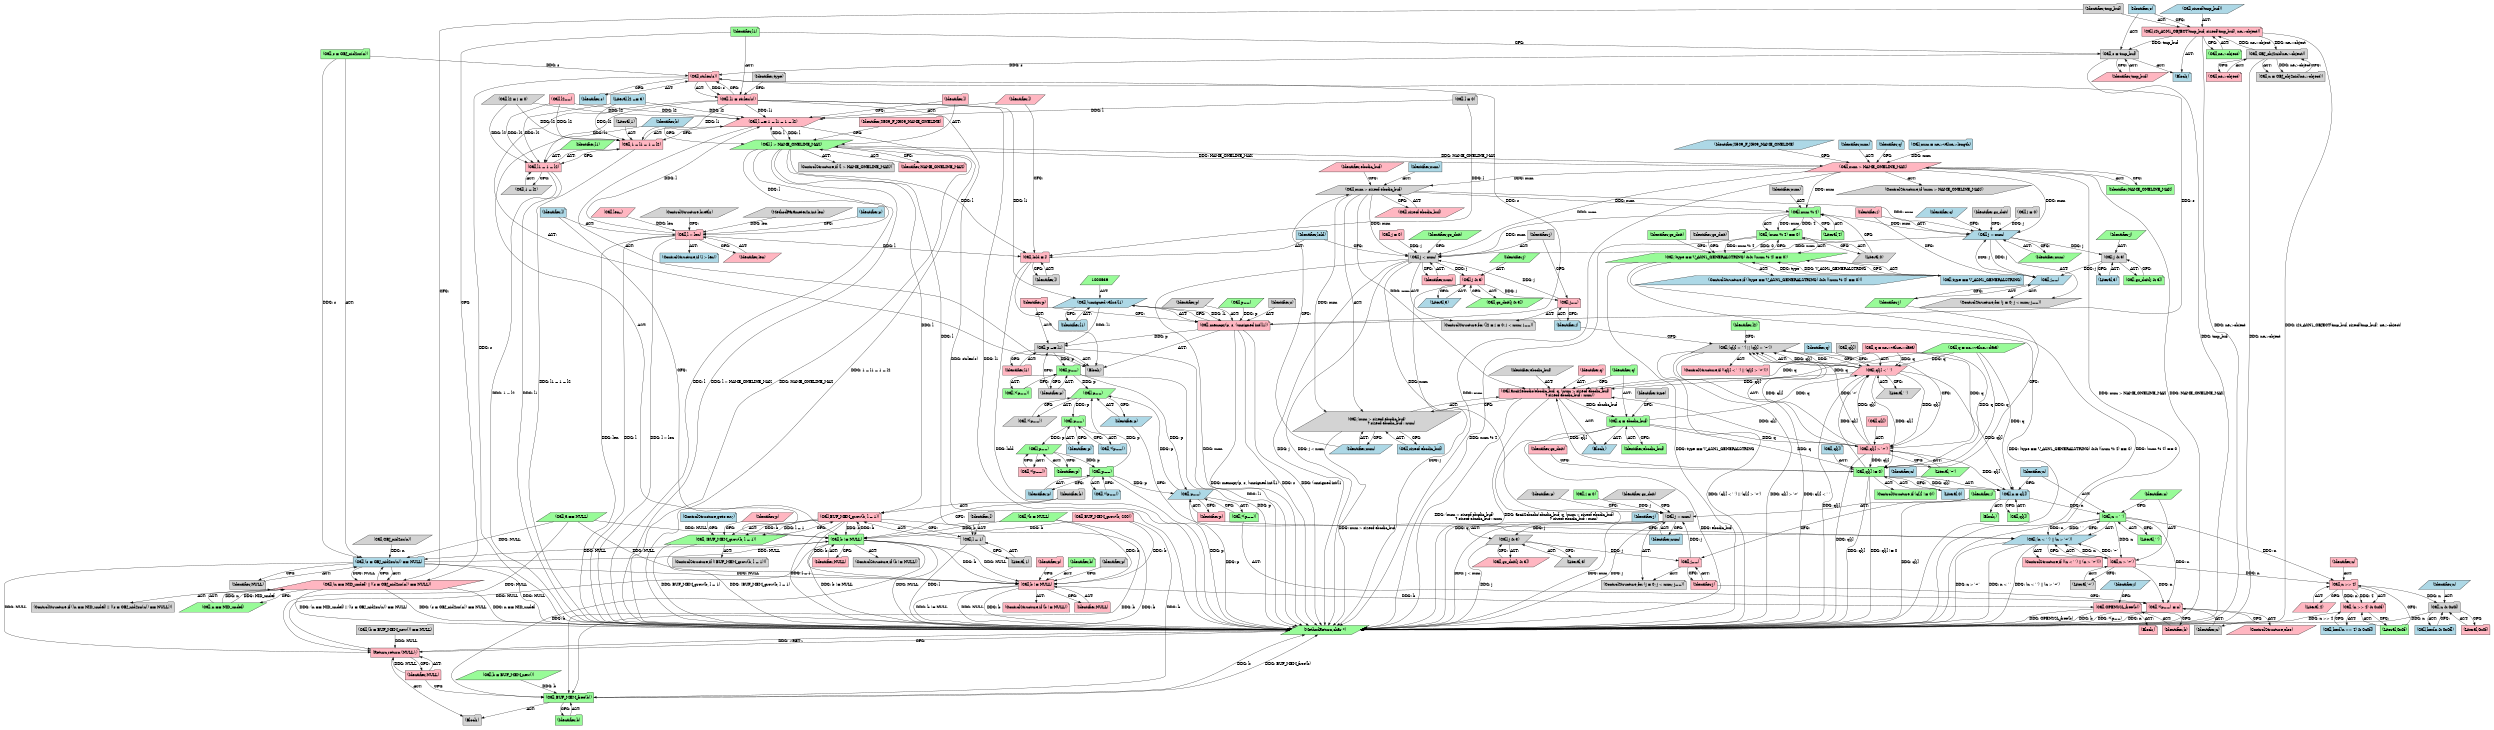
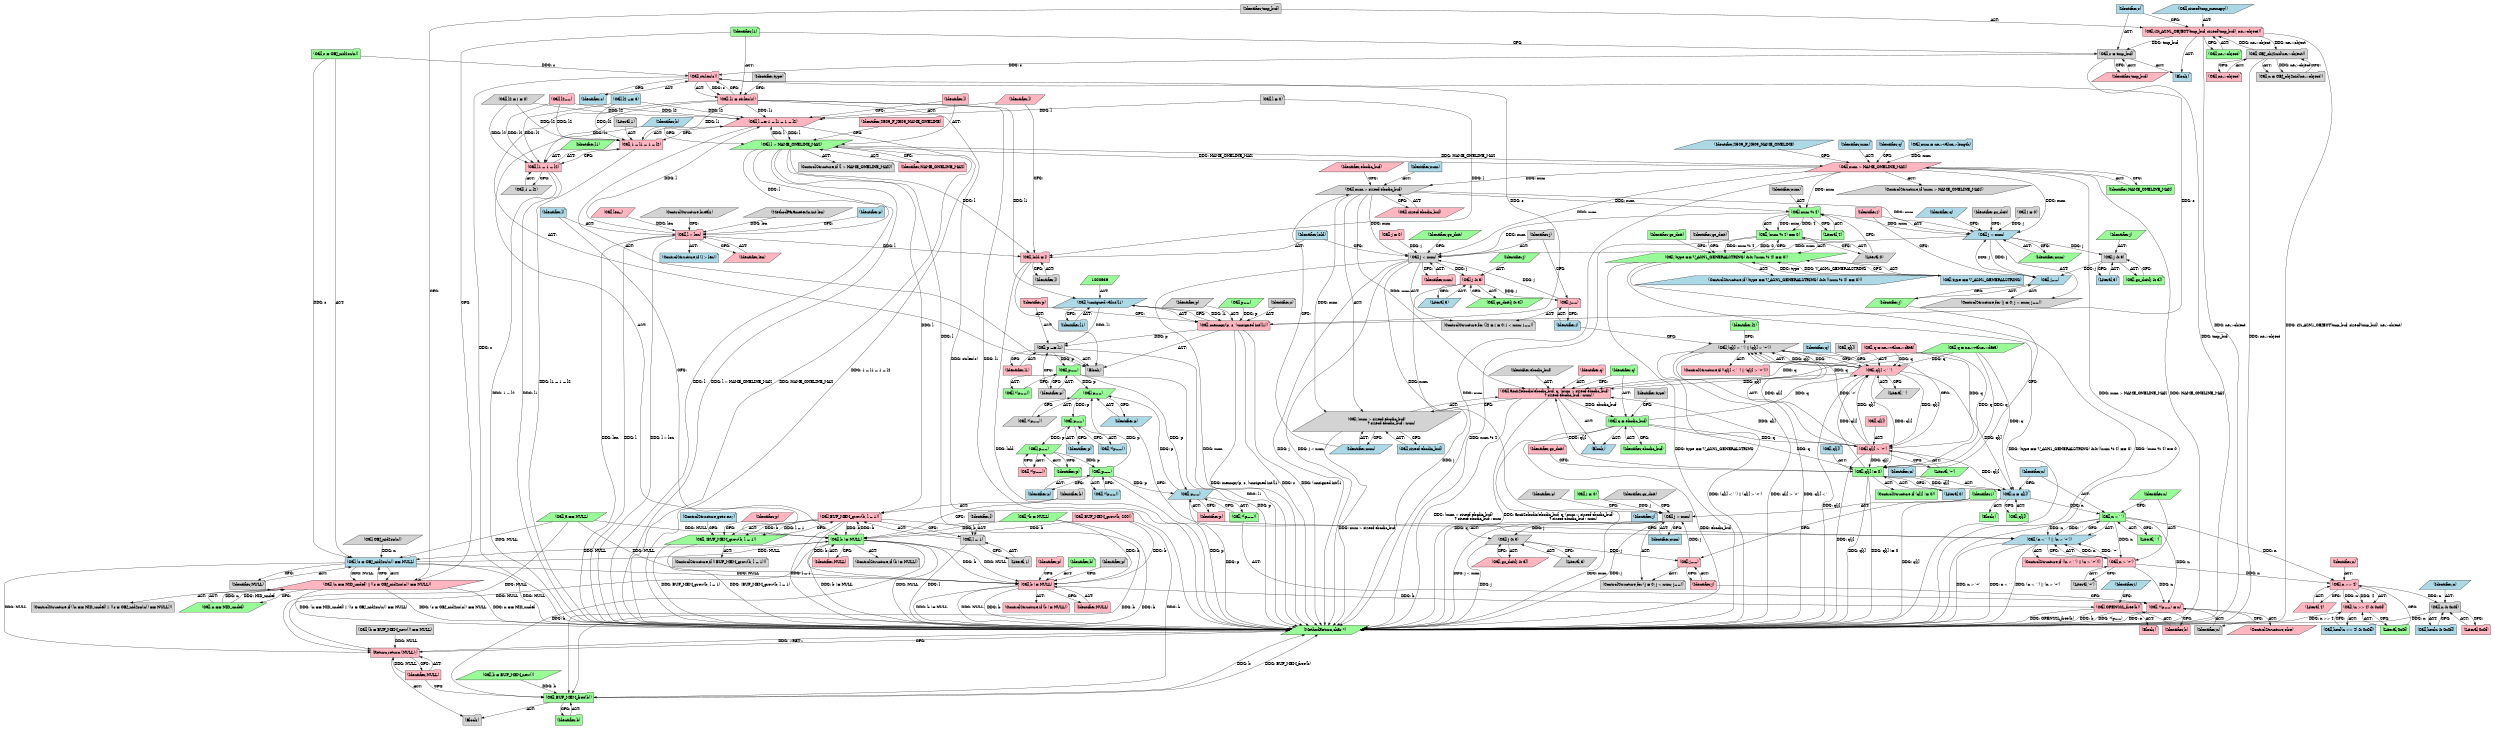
node "(Call,sizeof(tmp_buf))": label "(Call,sizeof(tmp_buf))" -> "(Call,sizeof(tmp_memcpy))"
node "(Literal,l2 += 3)": label "(Literal,l2 += 3)" -> "(Call,l2 += 3)"
